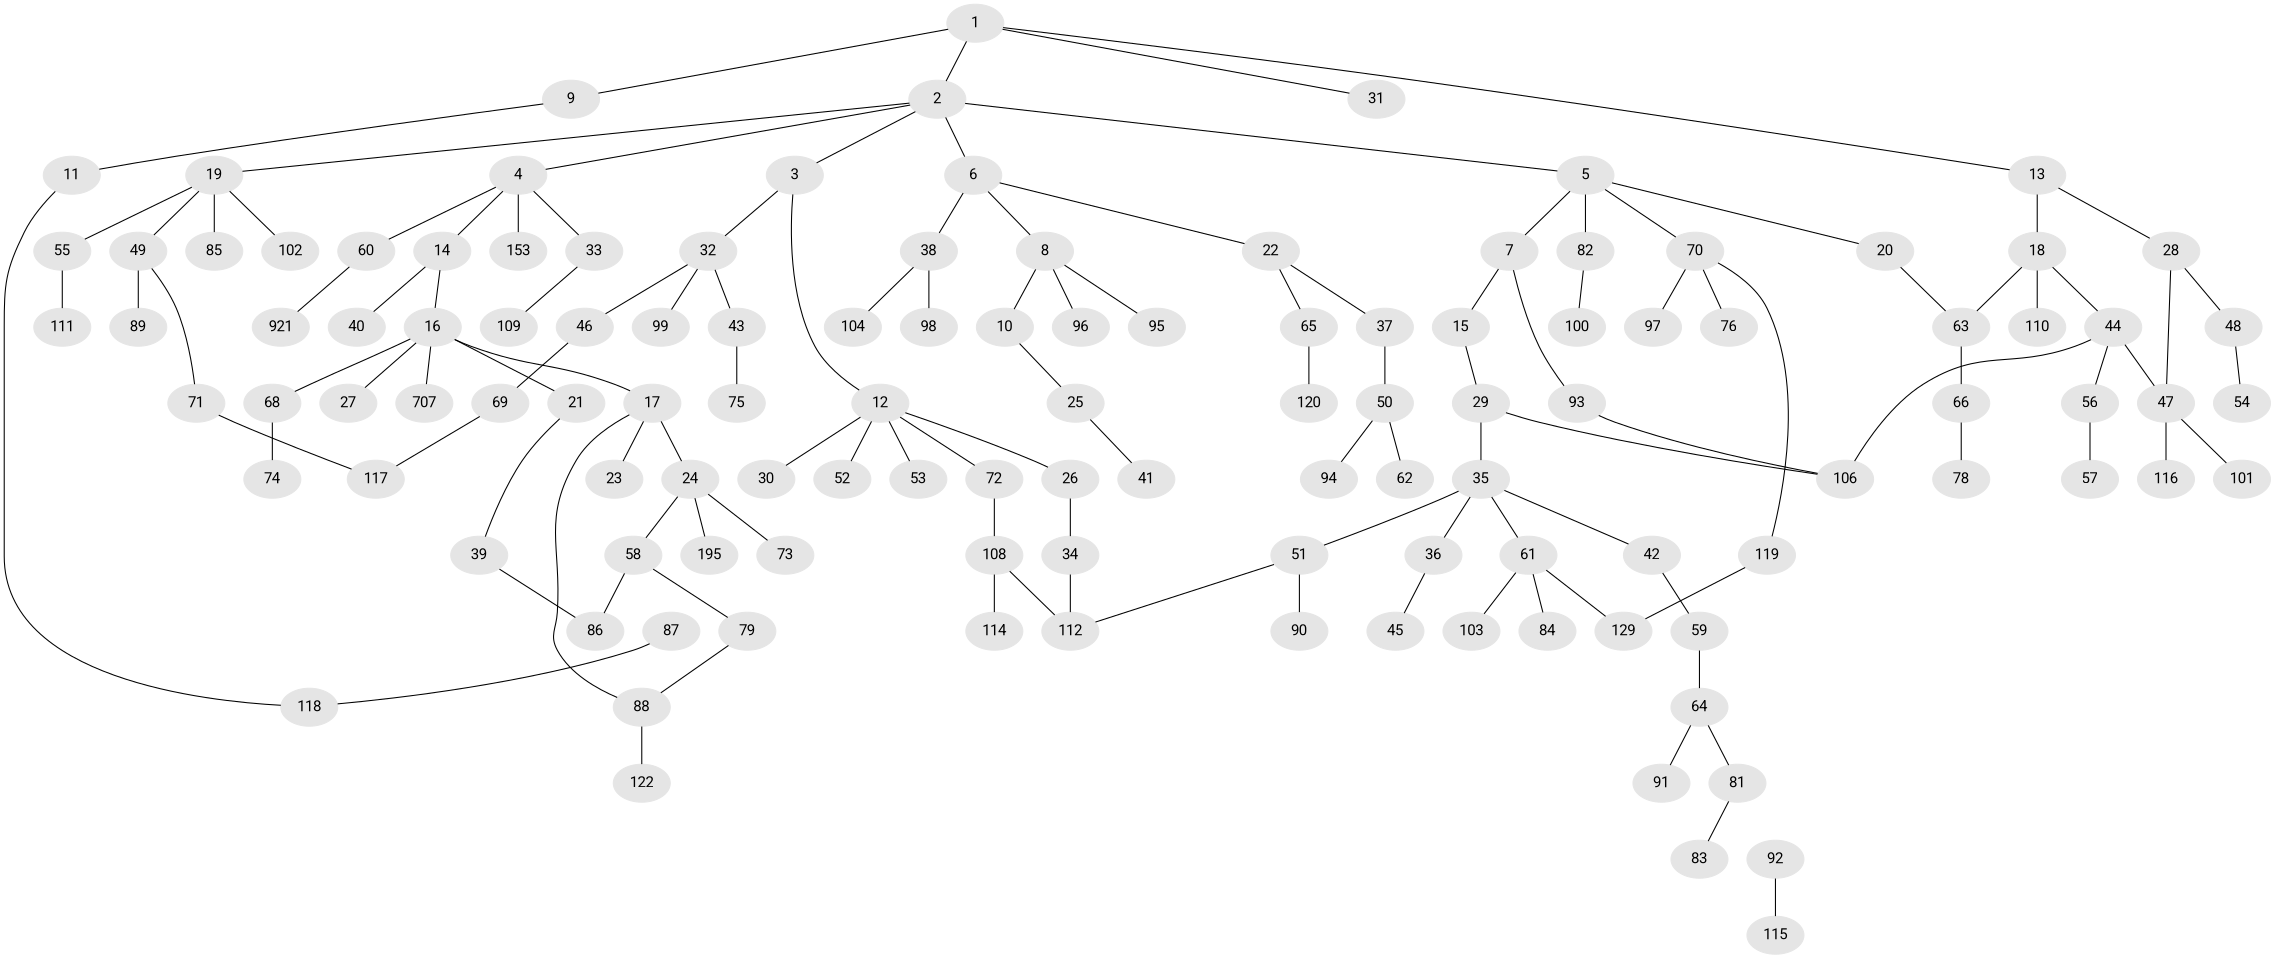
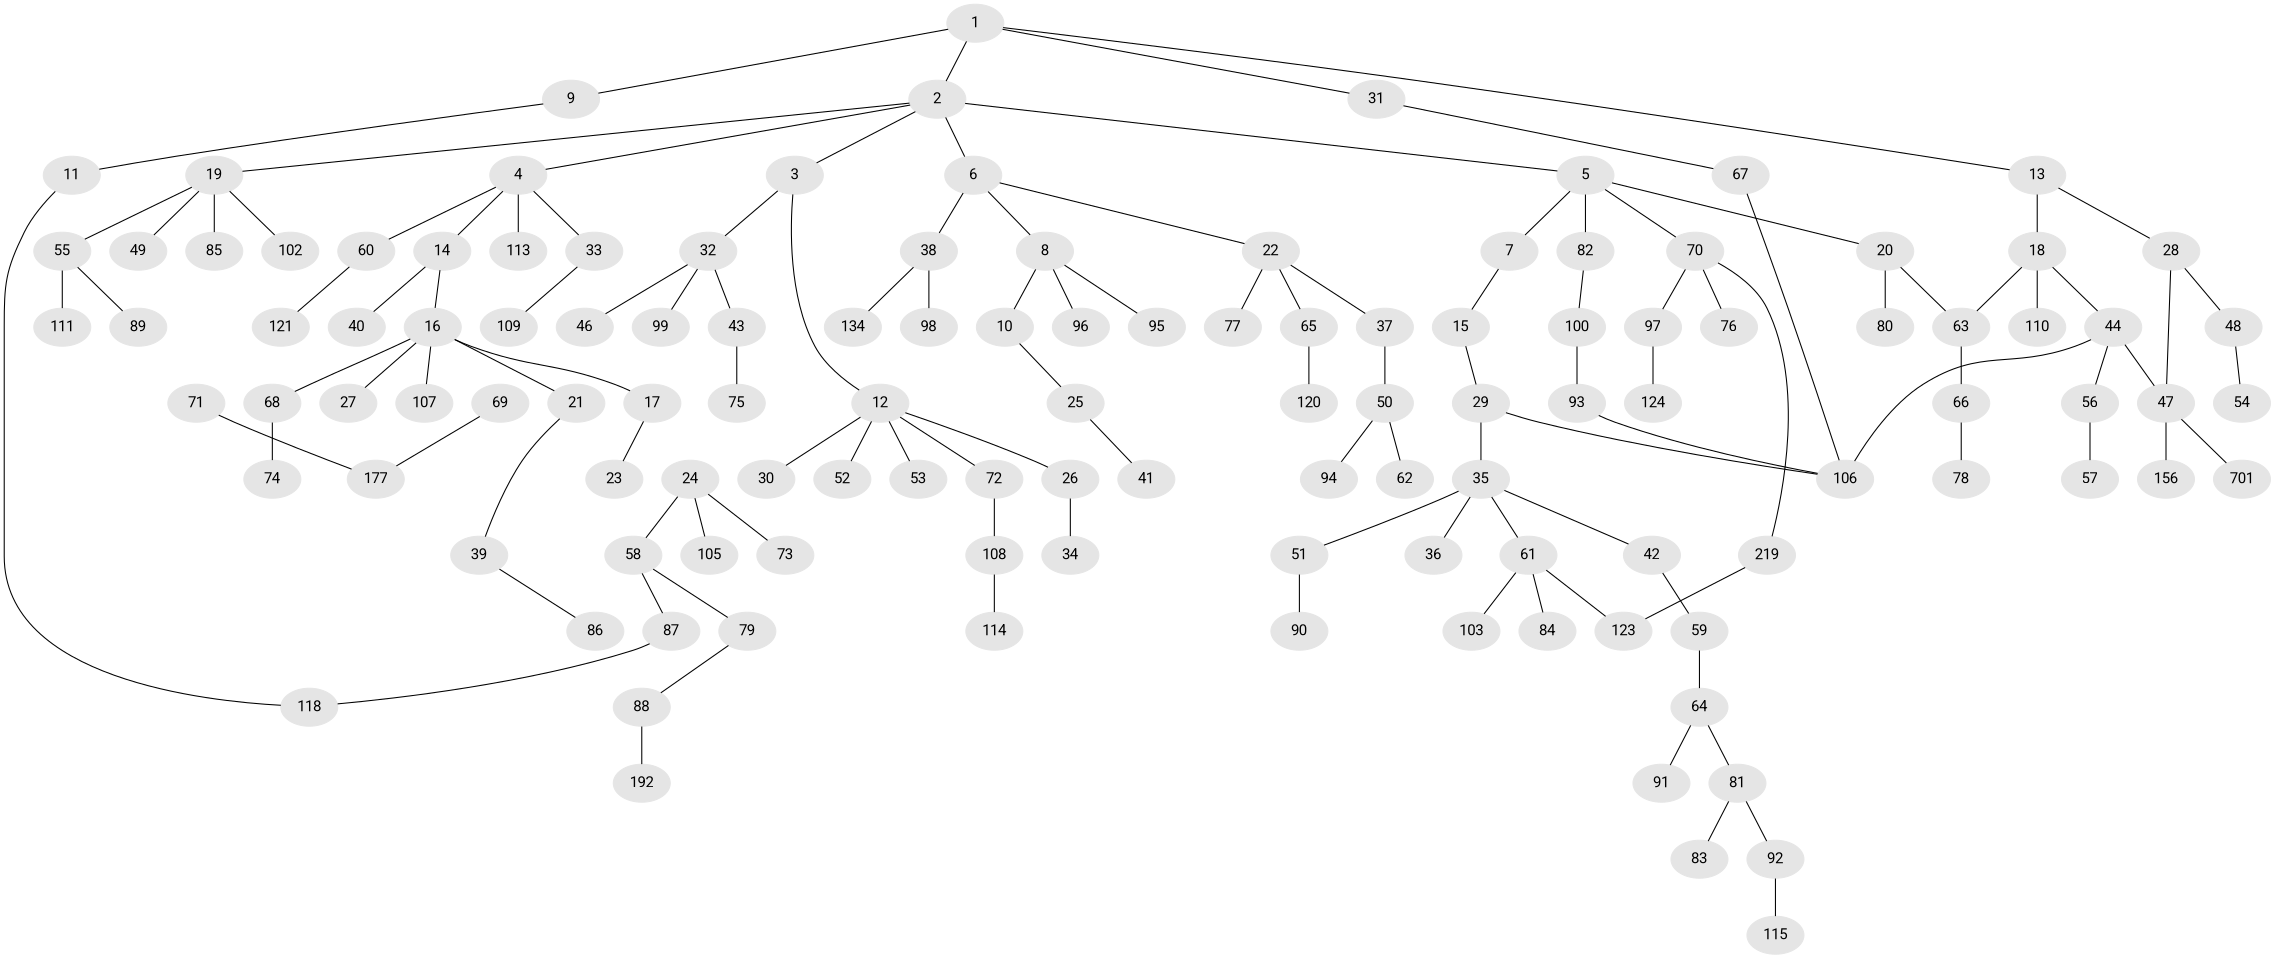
node "67": added
node "153": label "153" -> "113"
edge "49" -- "89": now "55" -- "89"
edge "49" -- "71": removed
node "921": label "921" -> "121"
node "104": label "104" -> "134"
node "77": added
node "80": added
edge "7" -- "93": now "100" -- "93"
edge "46" -- "69": removed
node "707": label "707" -> "107"
node "124": added
edge "17" -- "24": removed
node "117": label "117" -> "177"
node "116": label "116" -> "156"
node "101": label "101" -> "701"
node "195": label "195" -> "105"
node "119": label "119" -> "219"
edge "17" -- "88": removed
edge "58" -- "86": now "58" -- "87"
node "112": removed
node "45": removed
node "129": label "129" -> "123"
node "122": label "122" -> "192"
edge "81" -- "92": added
